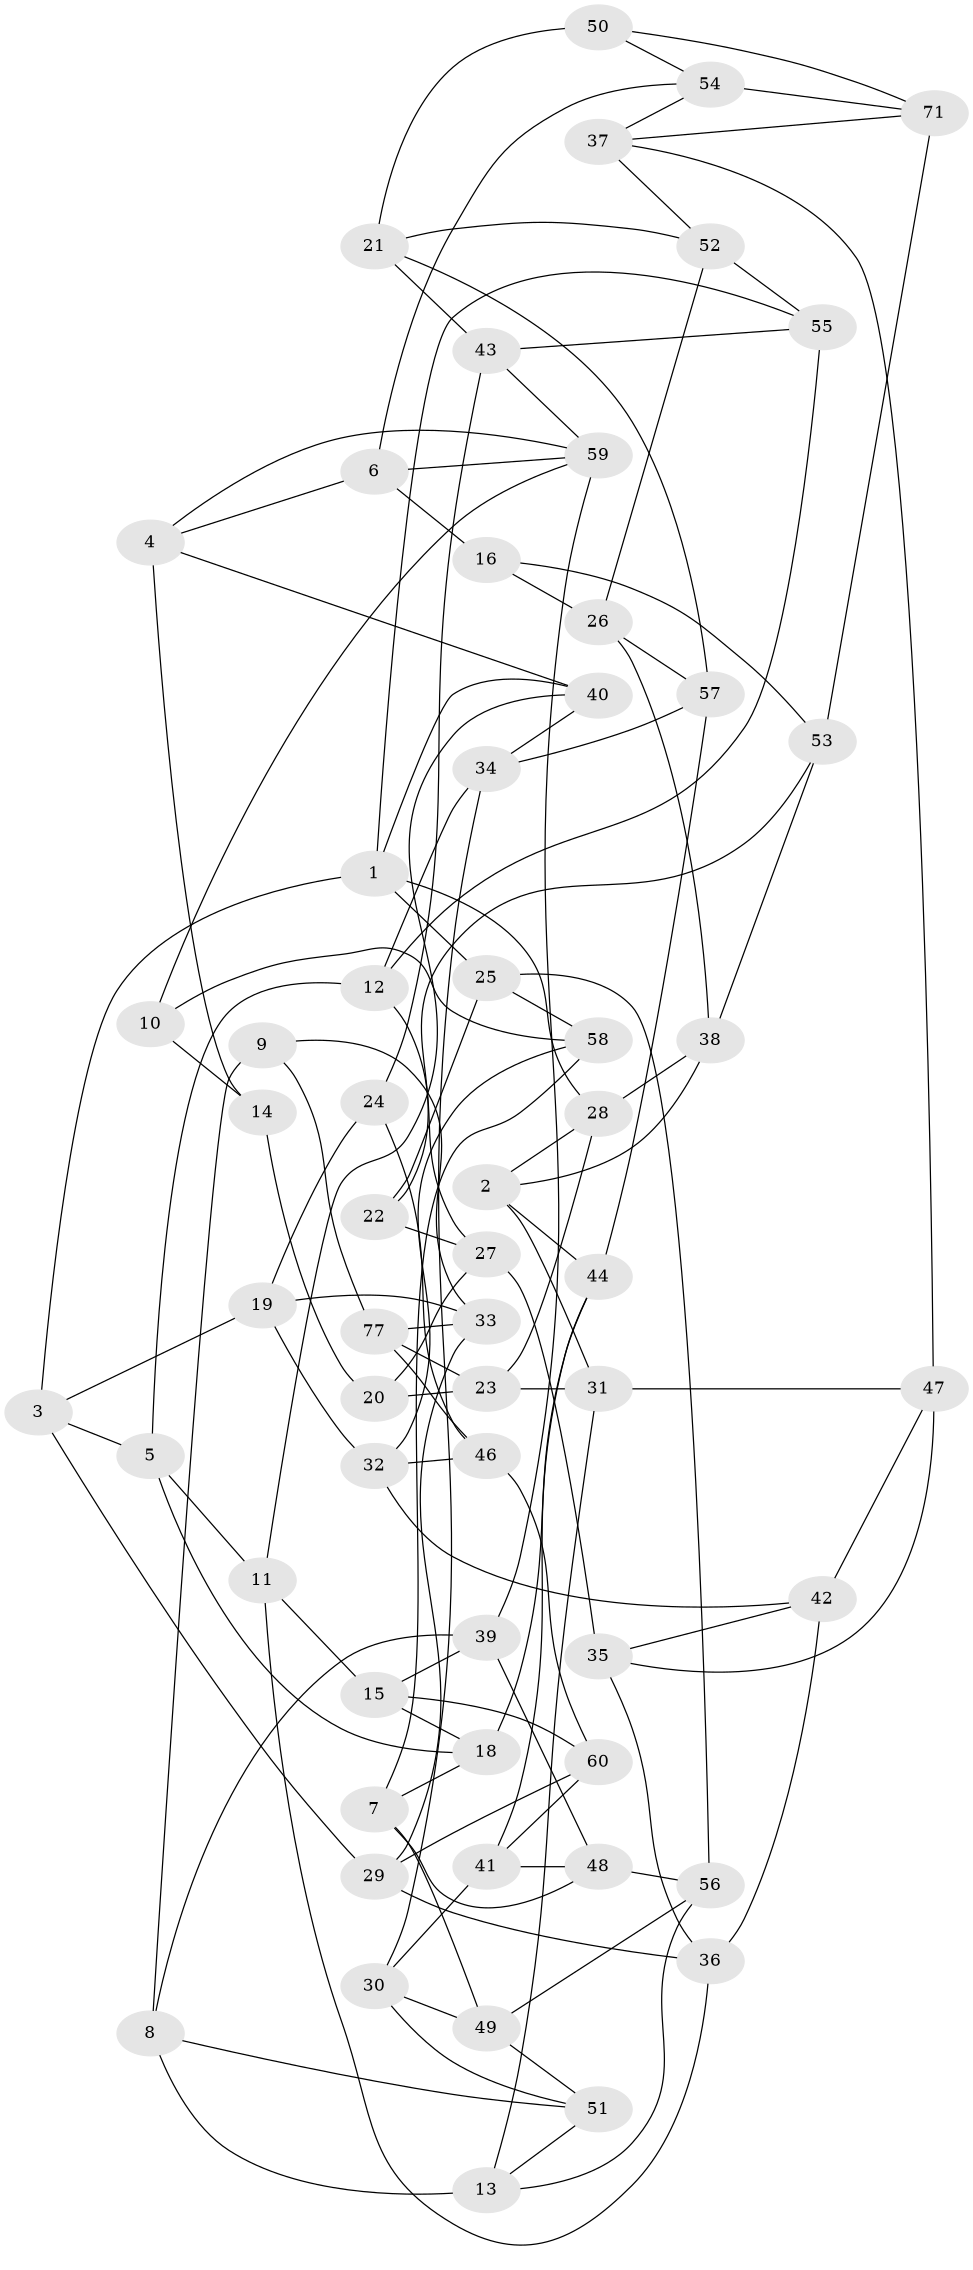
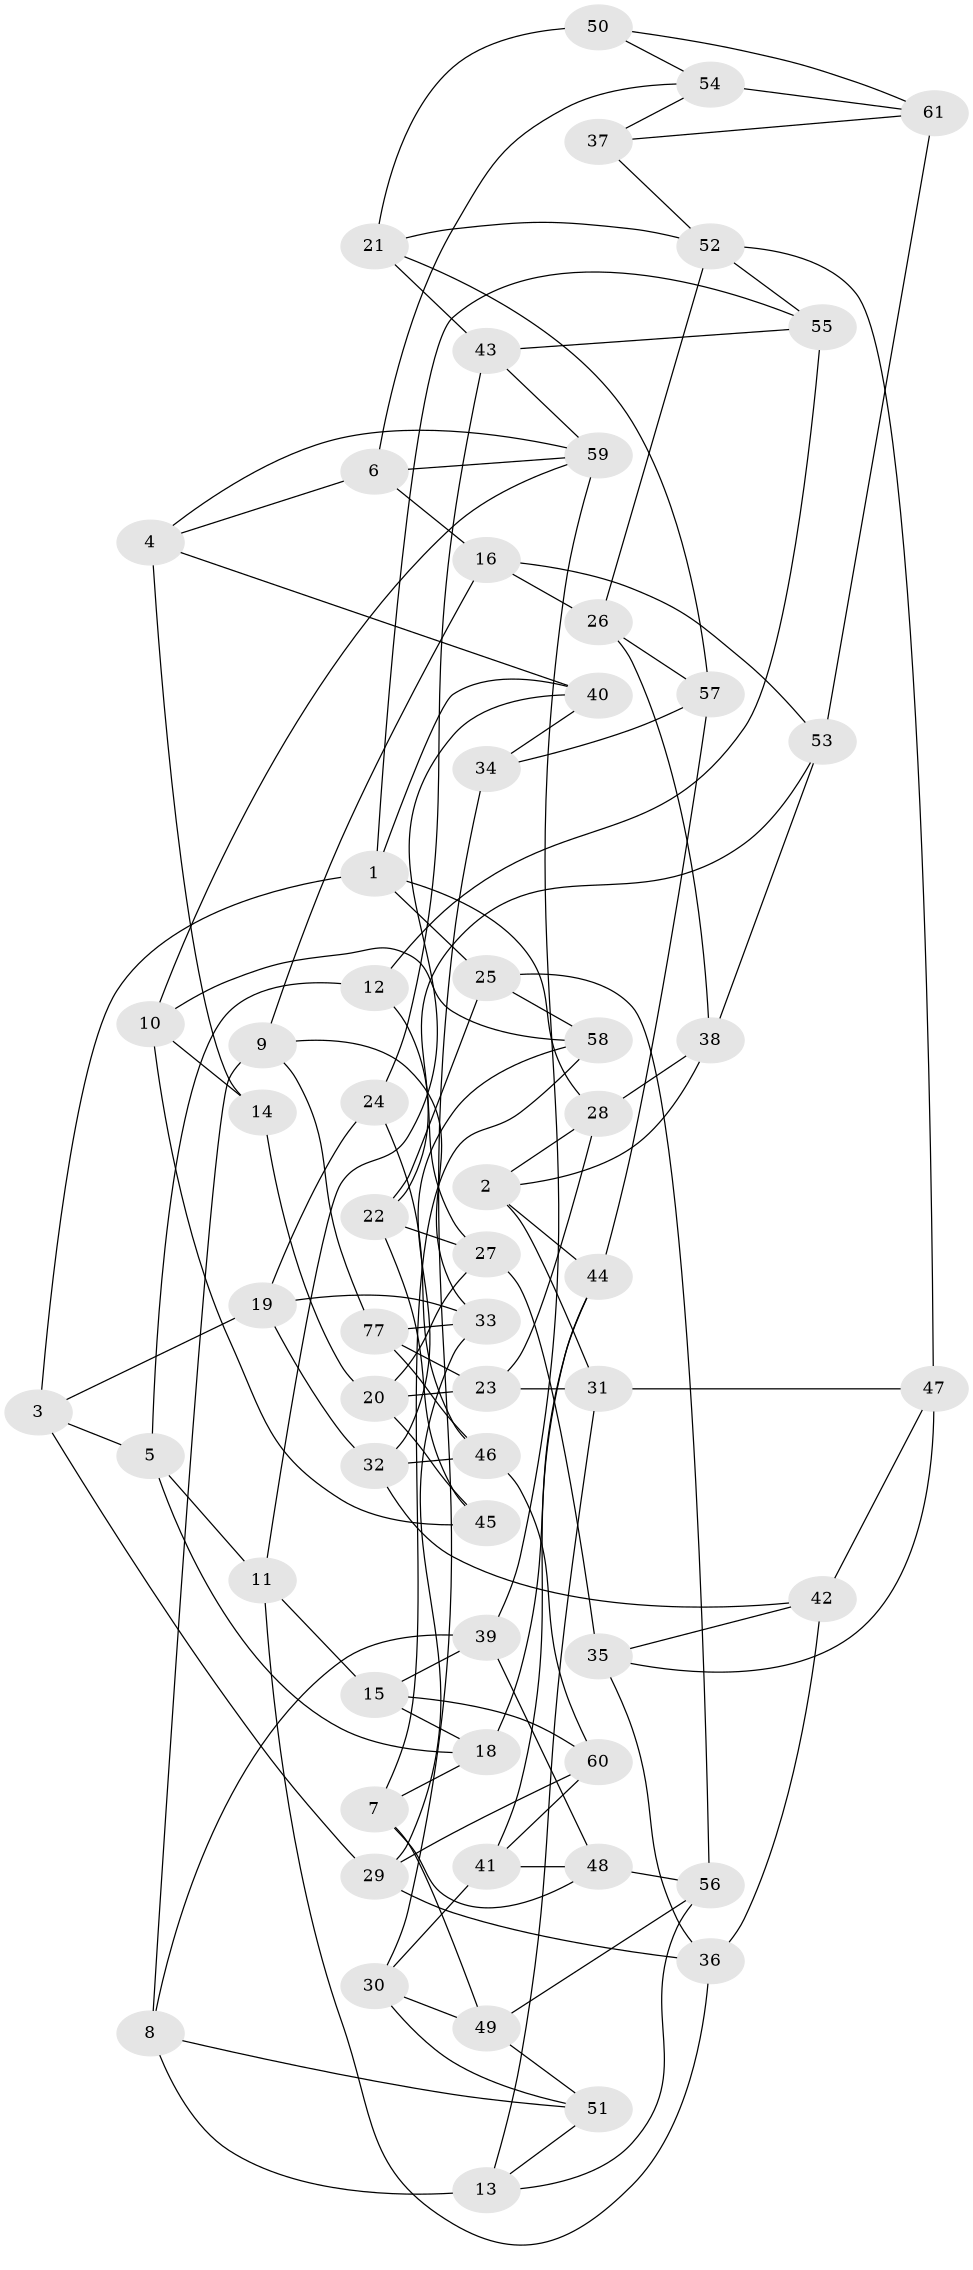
node "71": label "71" -> "61"
edge "37" -- "47": now "52" -- "47"
edge "16" -- "9": added
edge "34" -- "12": removed
node "45": added
